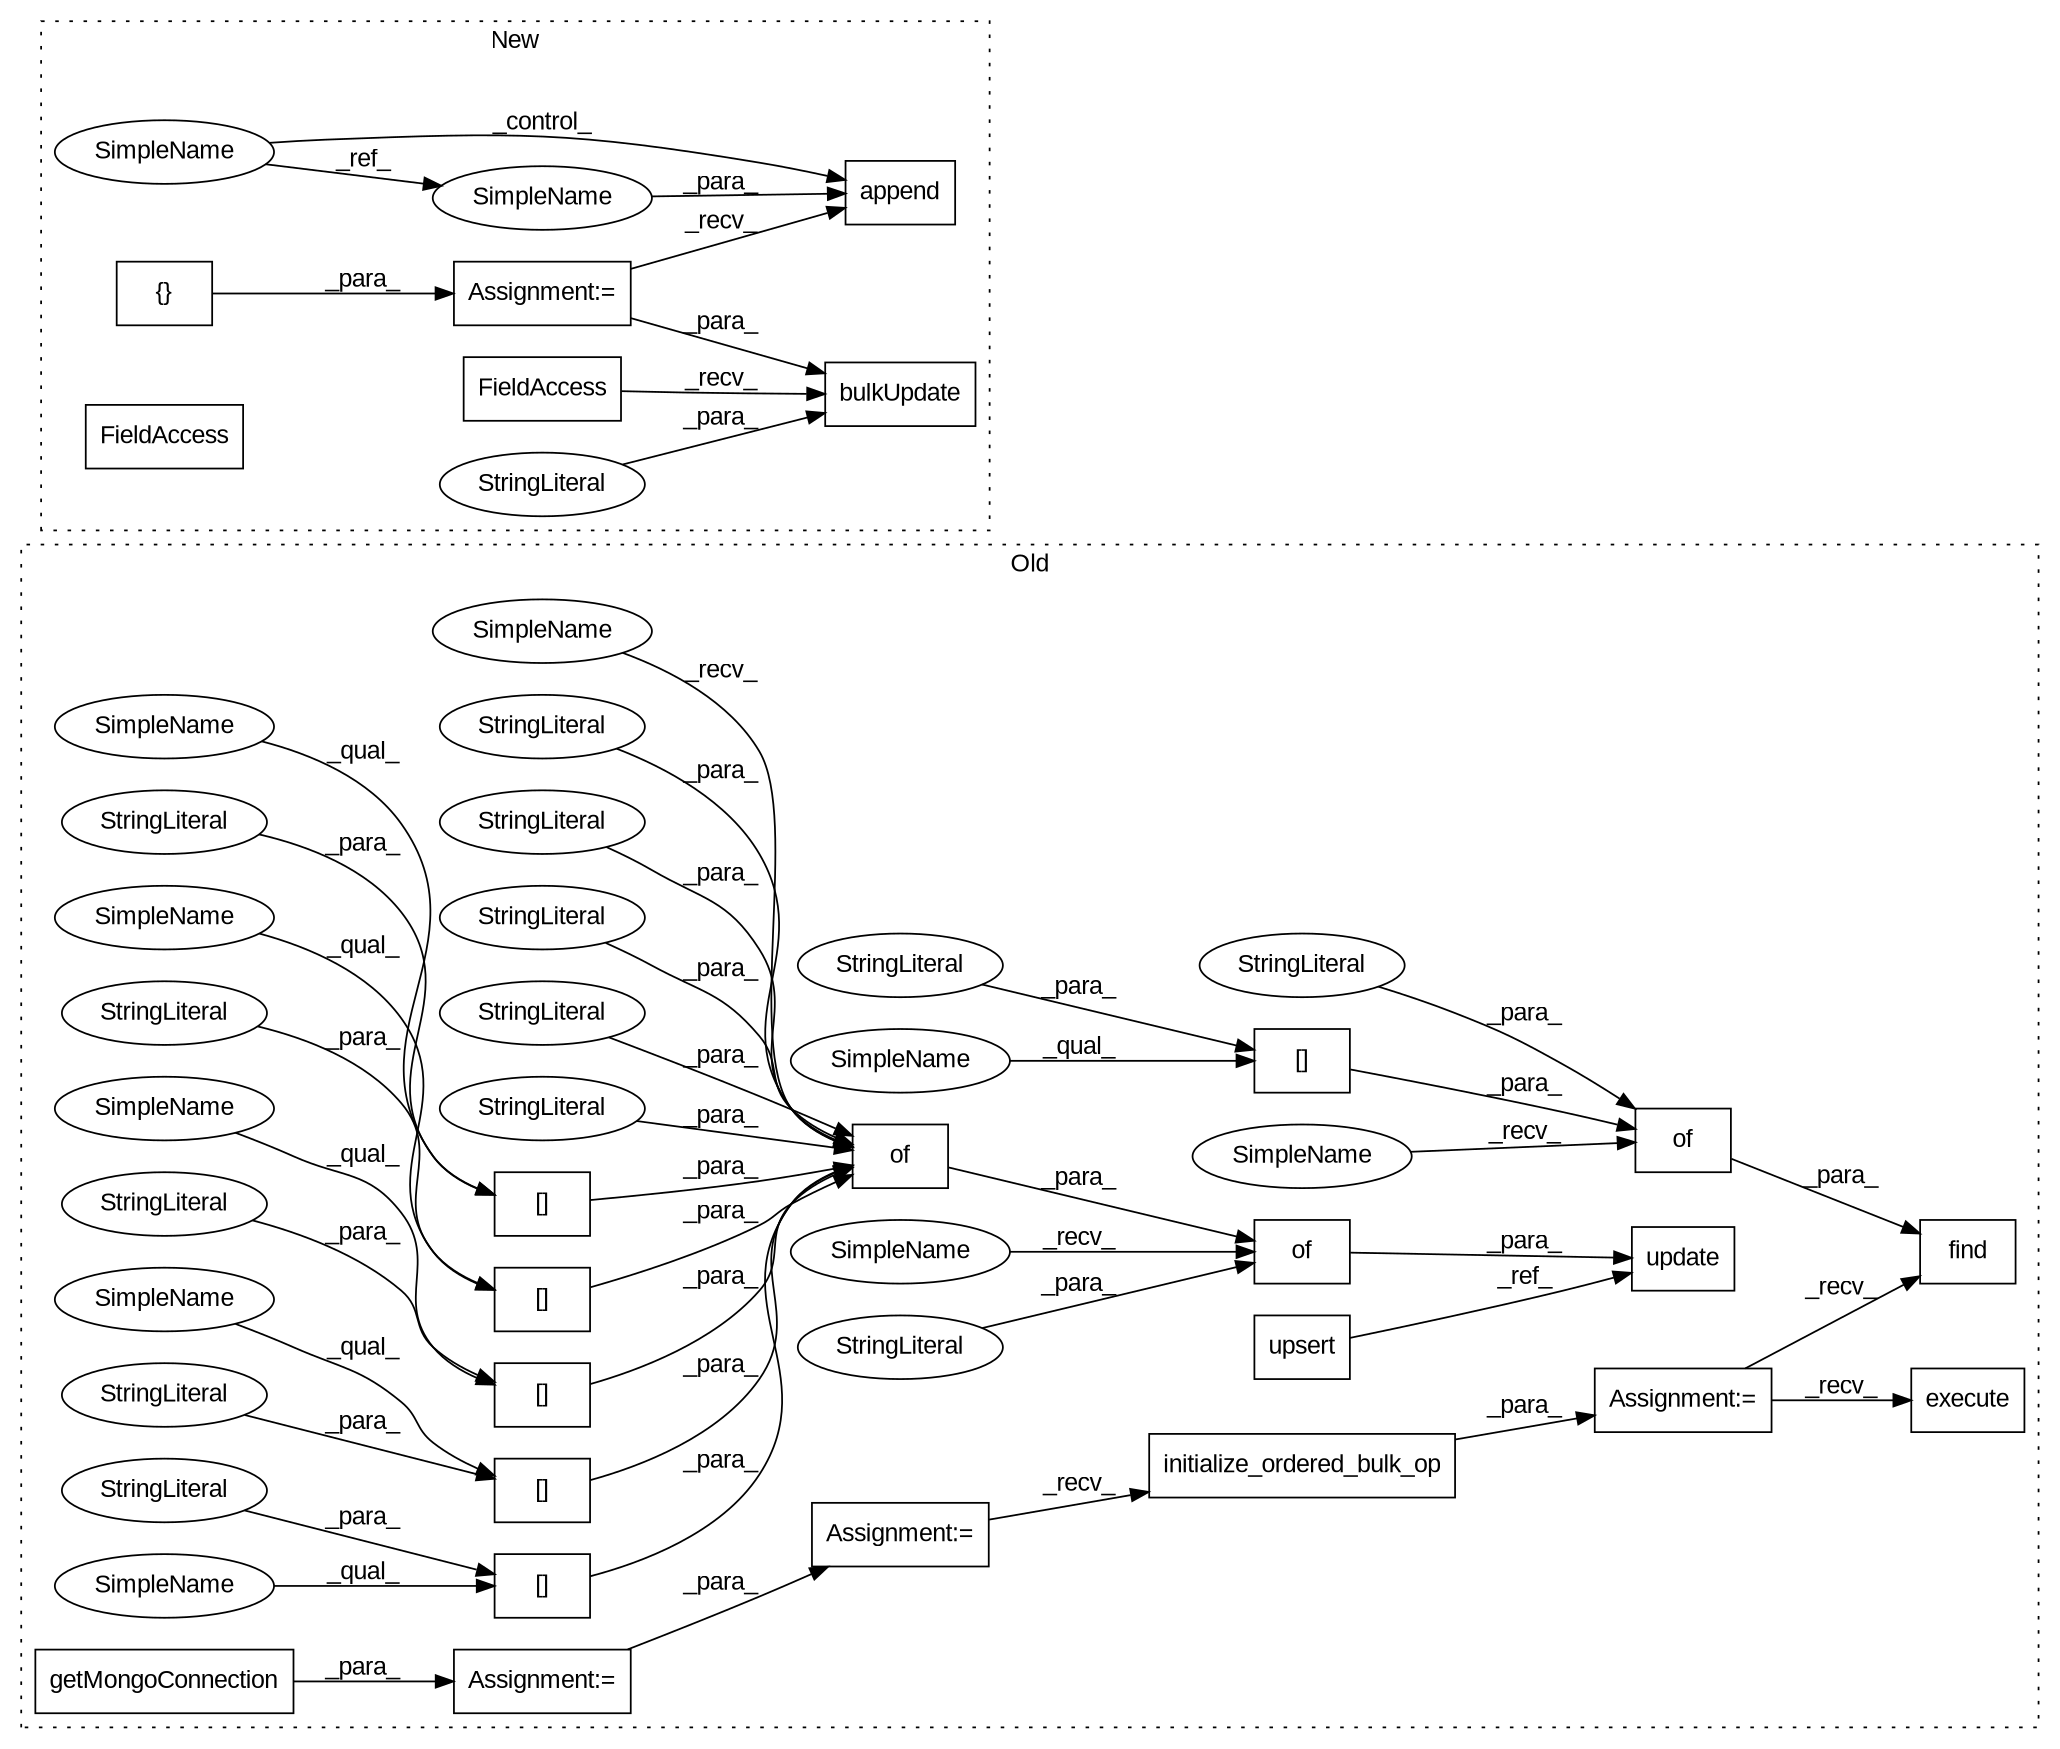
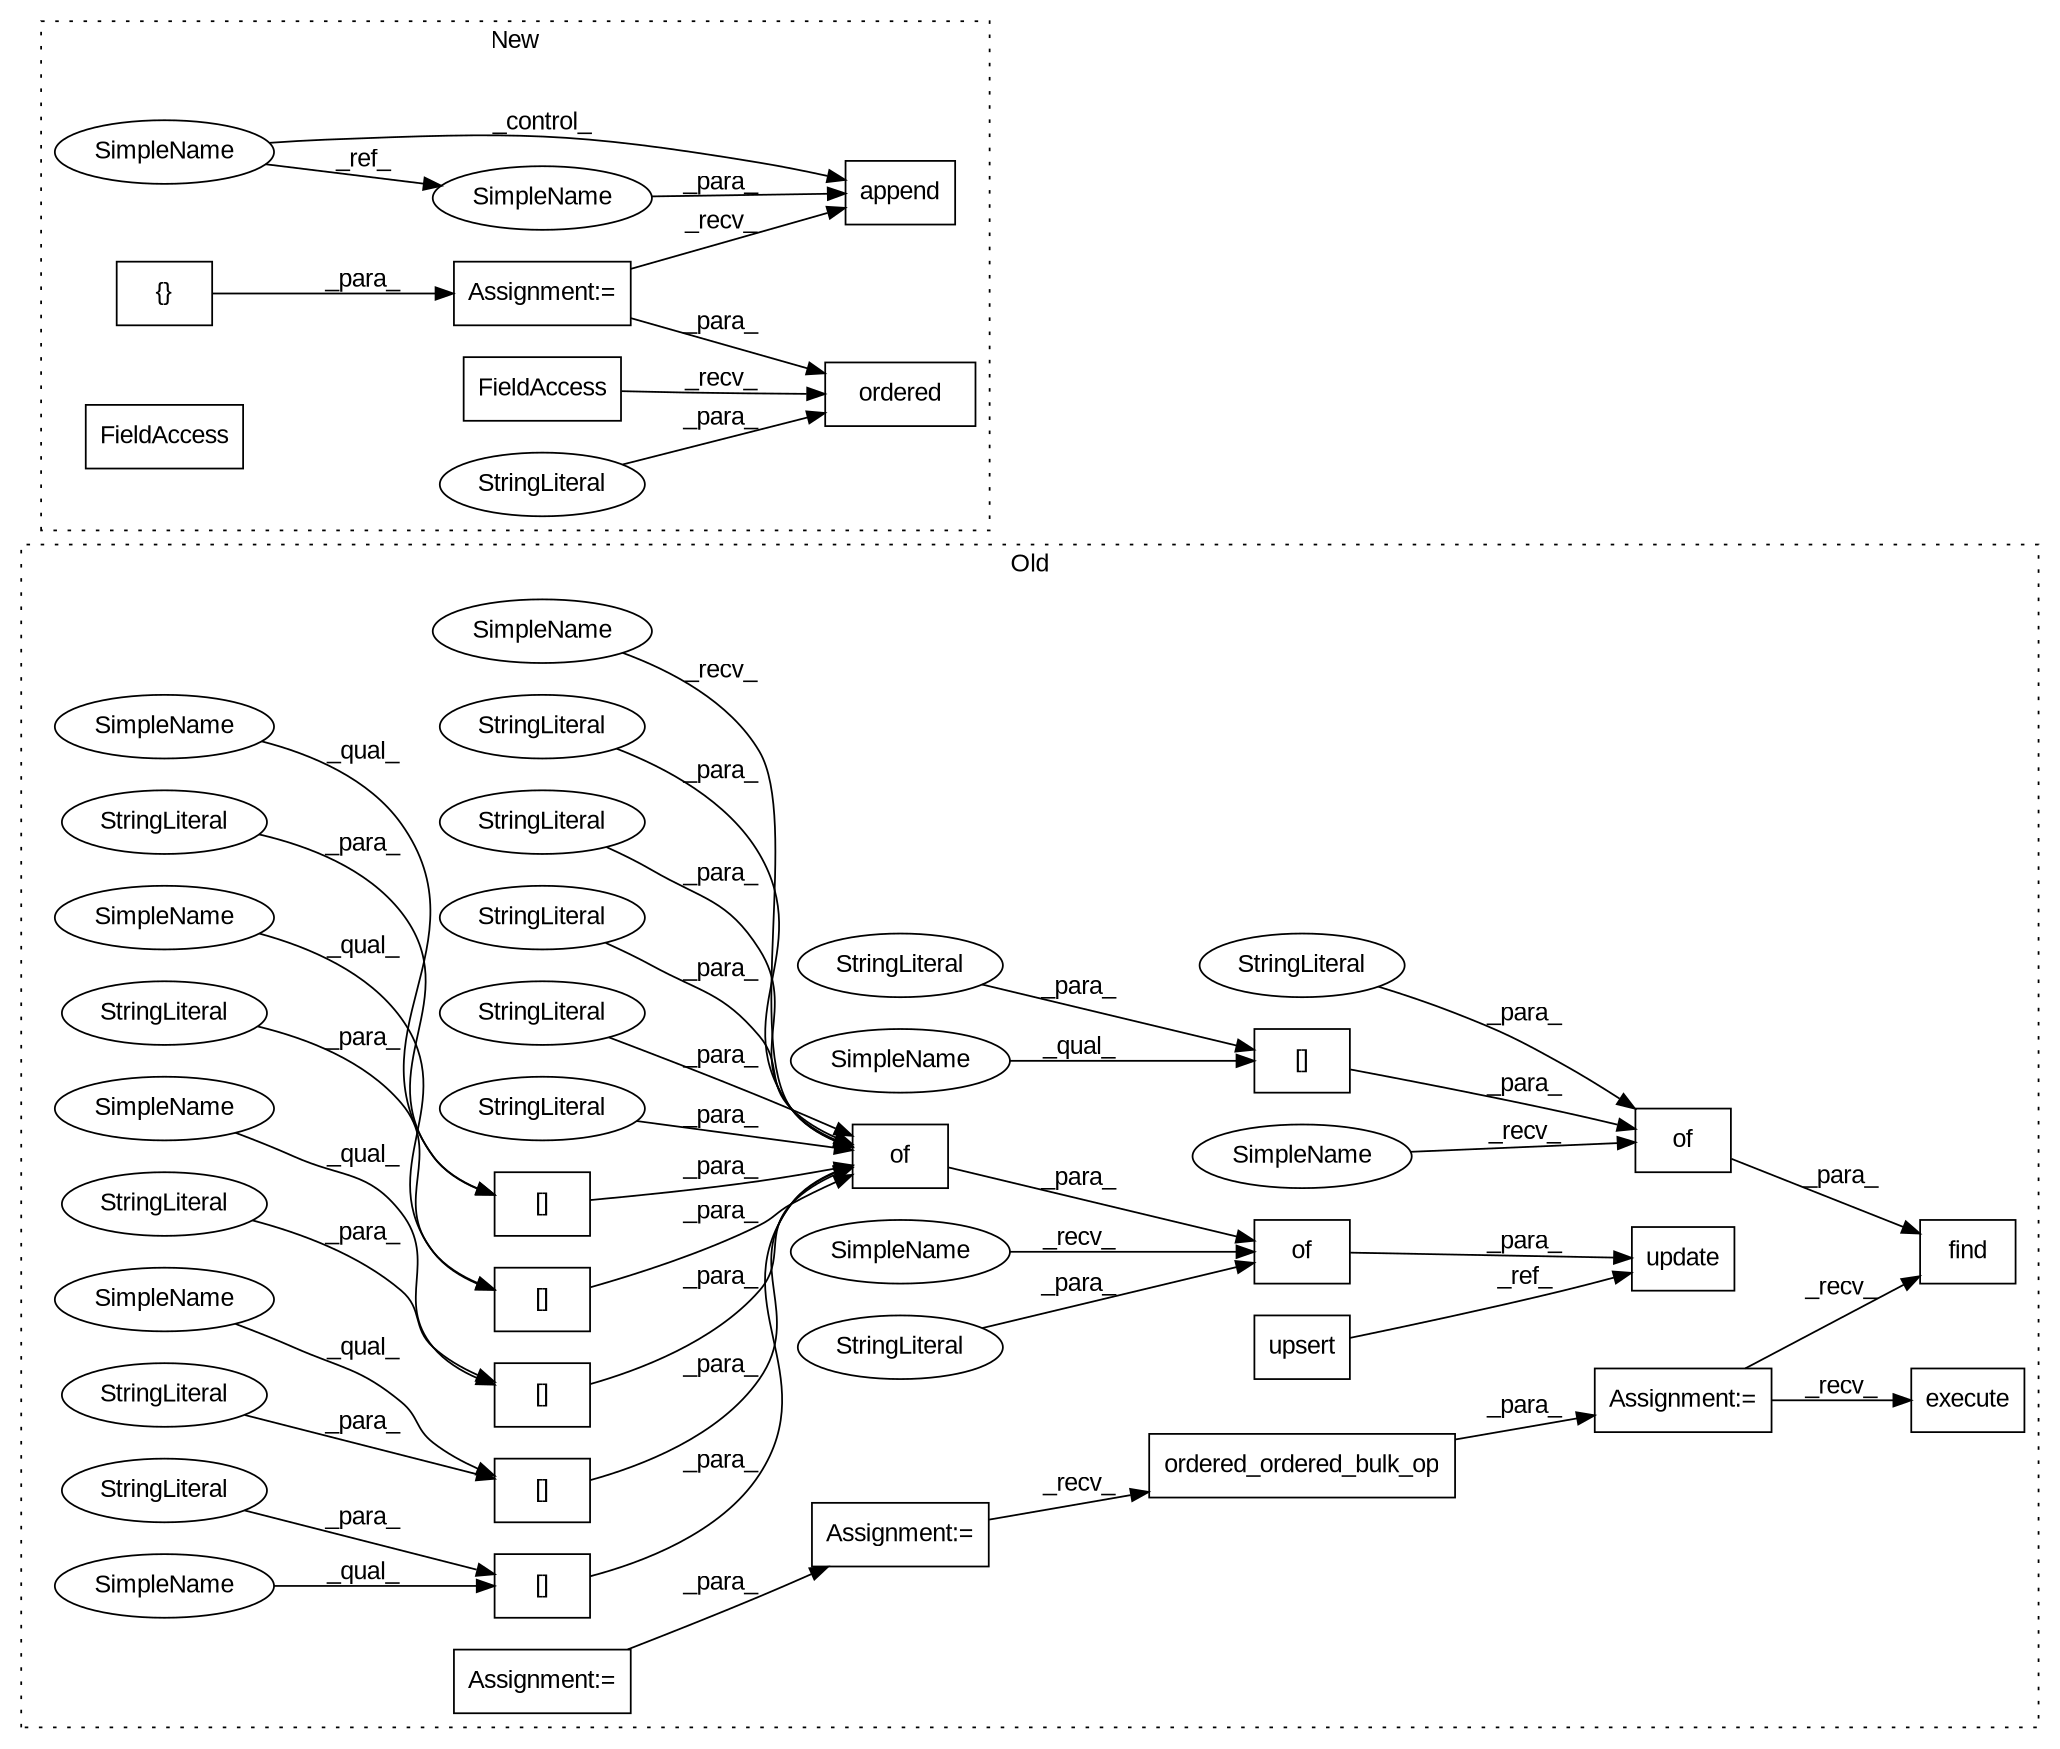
node "bulkUpdate": label "bulkUpdate" -> "ordered"
node "initialize_ordered_bulk_op": label "initialize_ordered_bulk_op" -> "ordered_ordered_bulk_op"
node "getMongoConnection": removed
